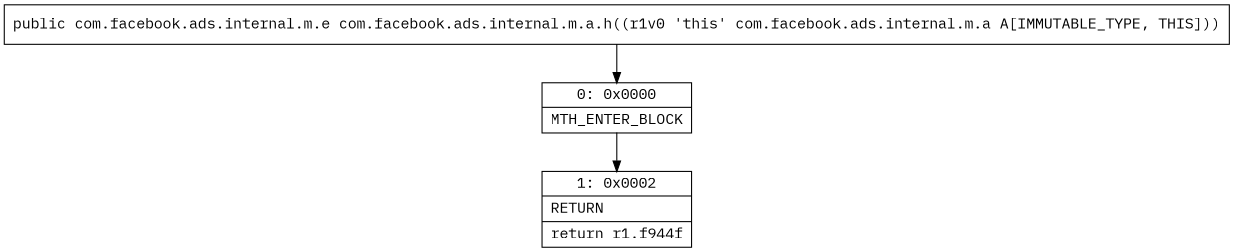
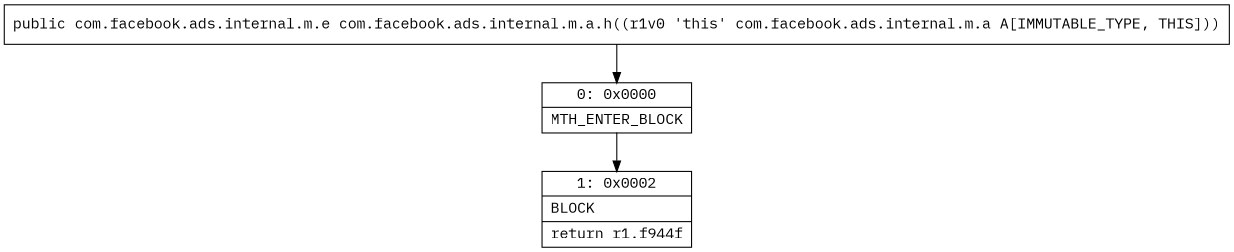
node "1: 0x0002": text "RETURN" -> "BLOCK"
